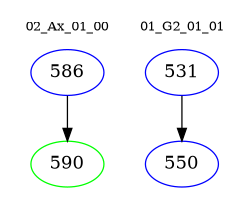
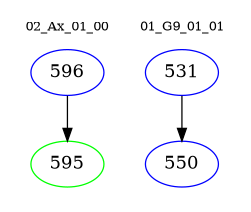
cluster "01_G2_01_01": label "01_G2_01_01" -> "01_G9_01_01"
node "586": label "586" -> "596"
node "590": label "590" -> "595"
